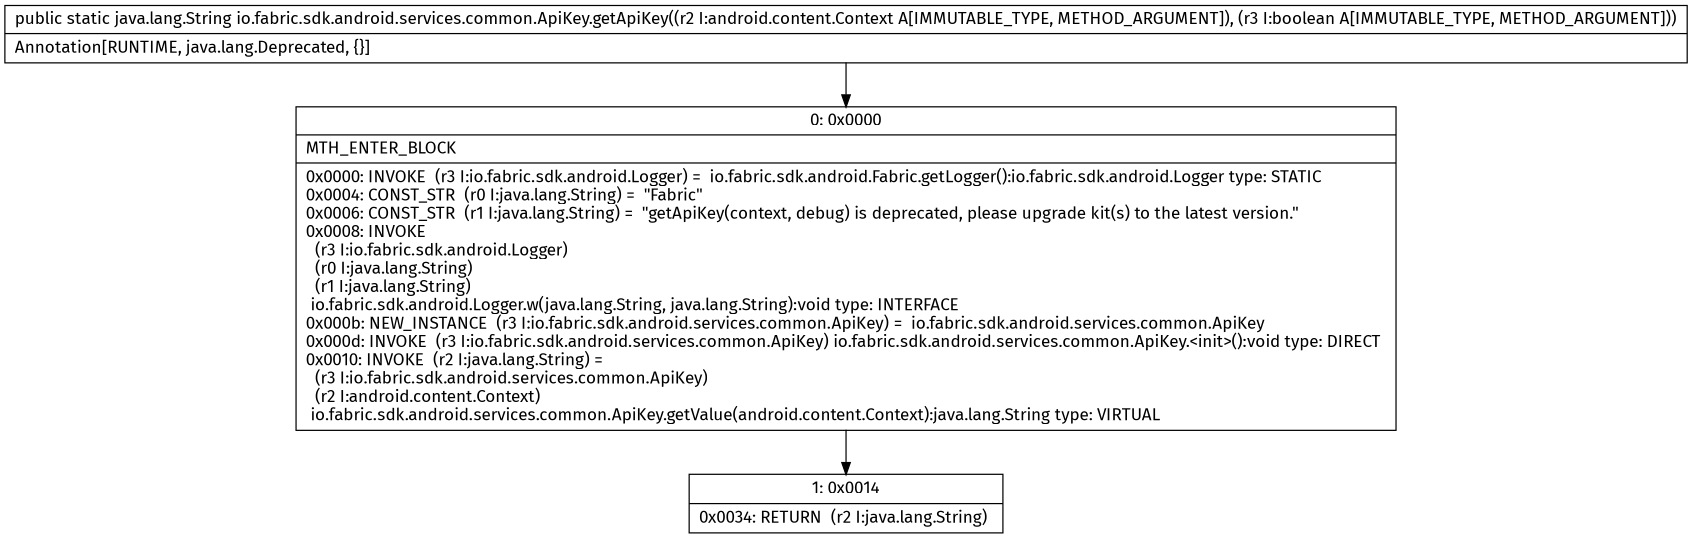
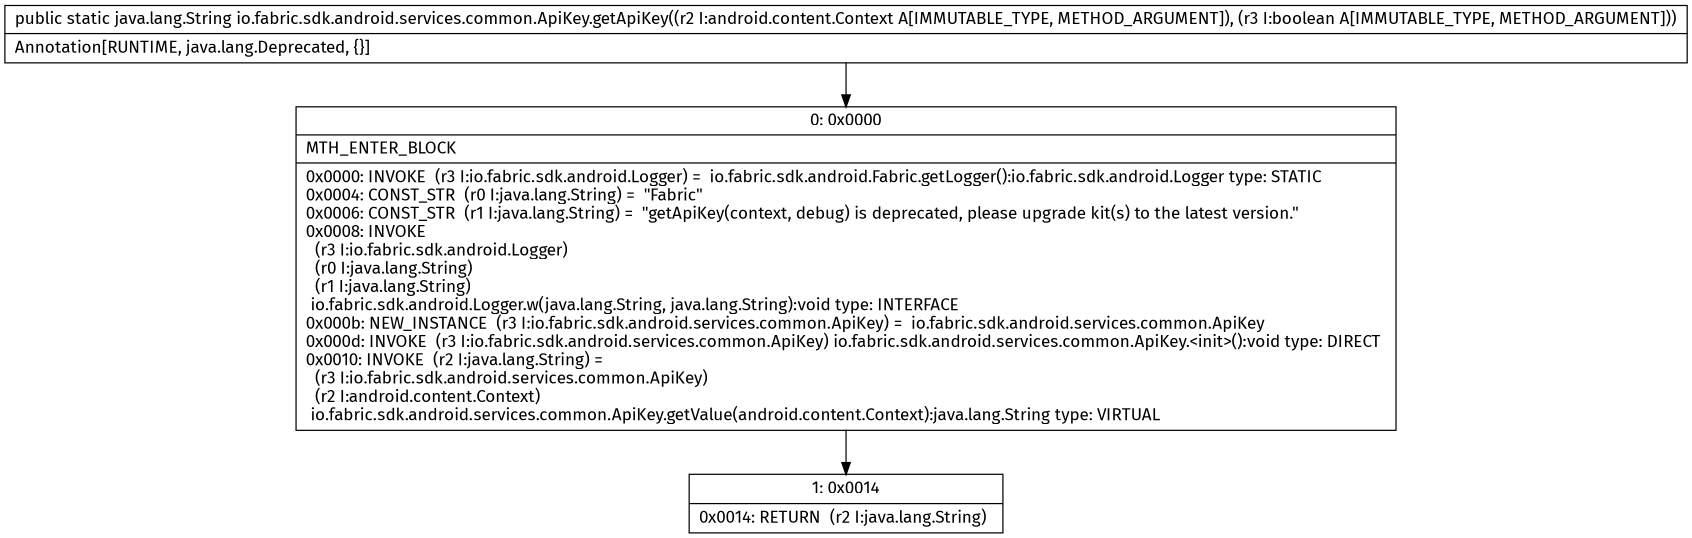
node "1: 0x0014": text "0x0034: RETURN  (r2 I:java.lang.String)" -> "0x0014: RETURN  (r2 I:java.lang.String)"
